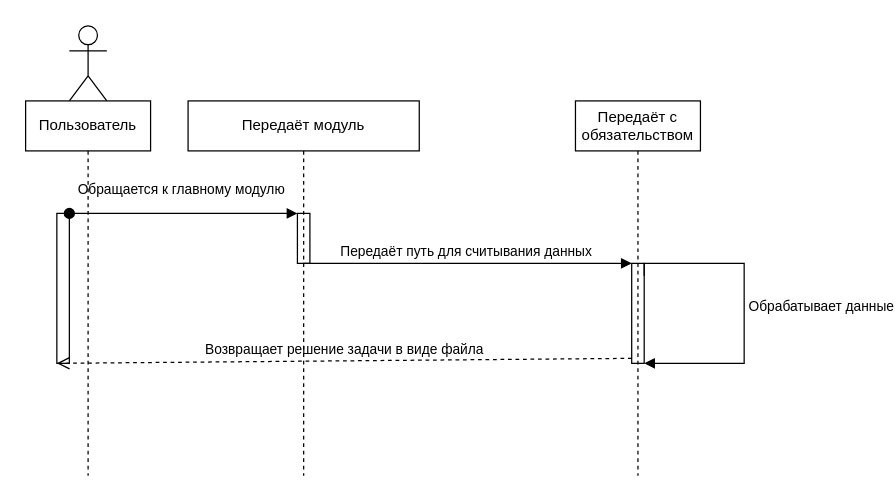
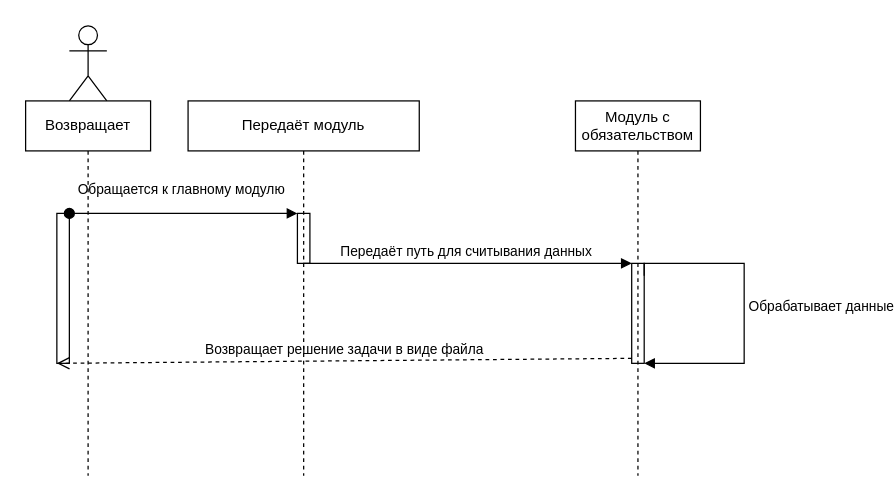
node "Пользователь": label "Пользователь" -> "Возвращает"
node "Передаёт с обязательством": label "Передаёт с обязательством" -> "Модуль с обязательством"
